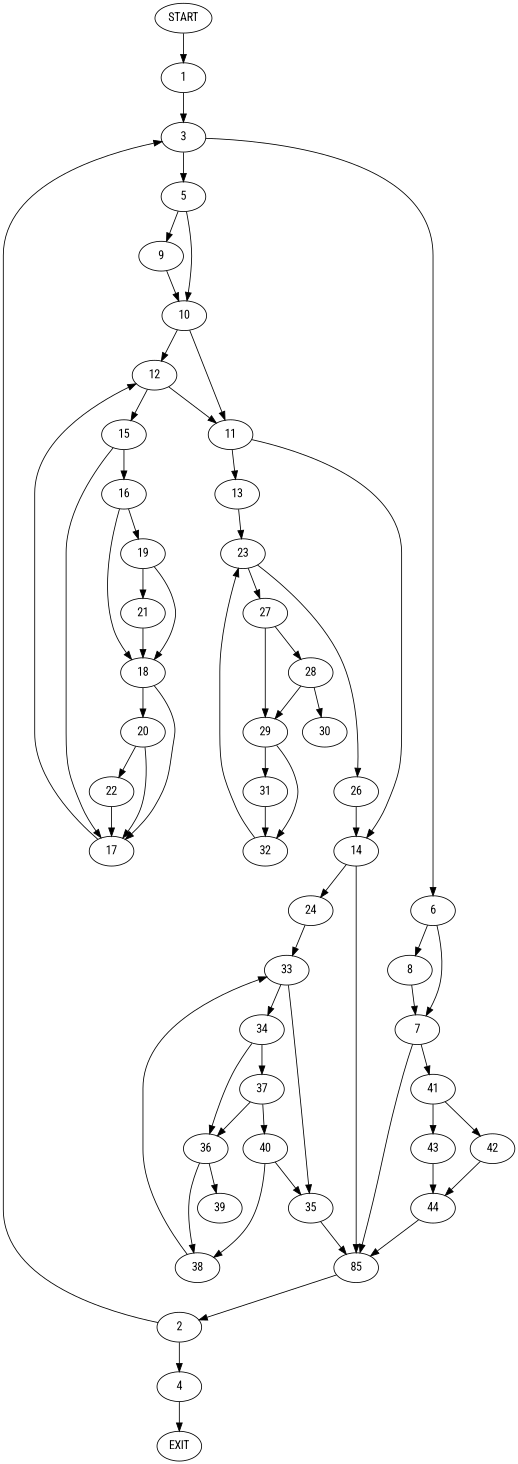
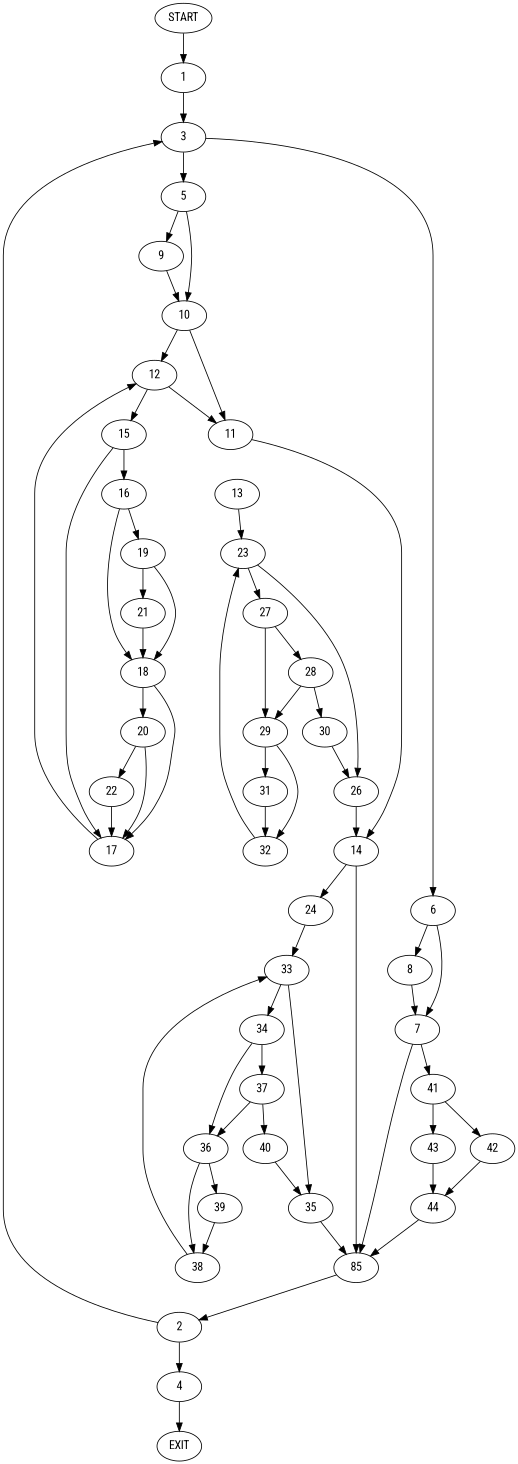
edge "11" -> "13": removed
edge "30" -> "26": added
edge "40" -> "38": now "39" -> "38"
